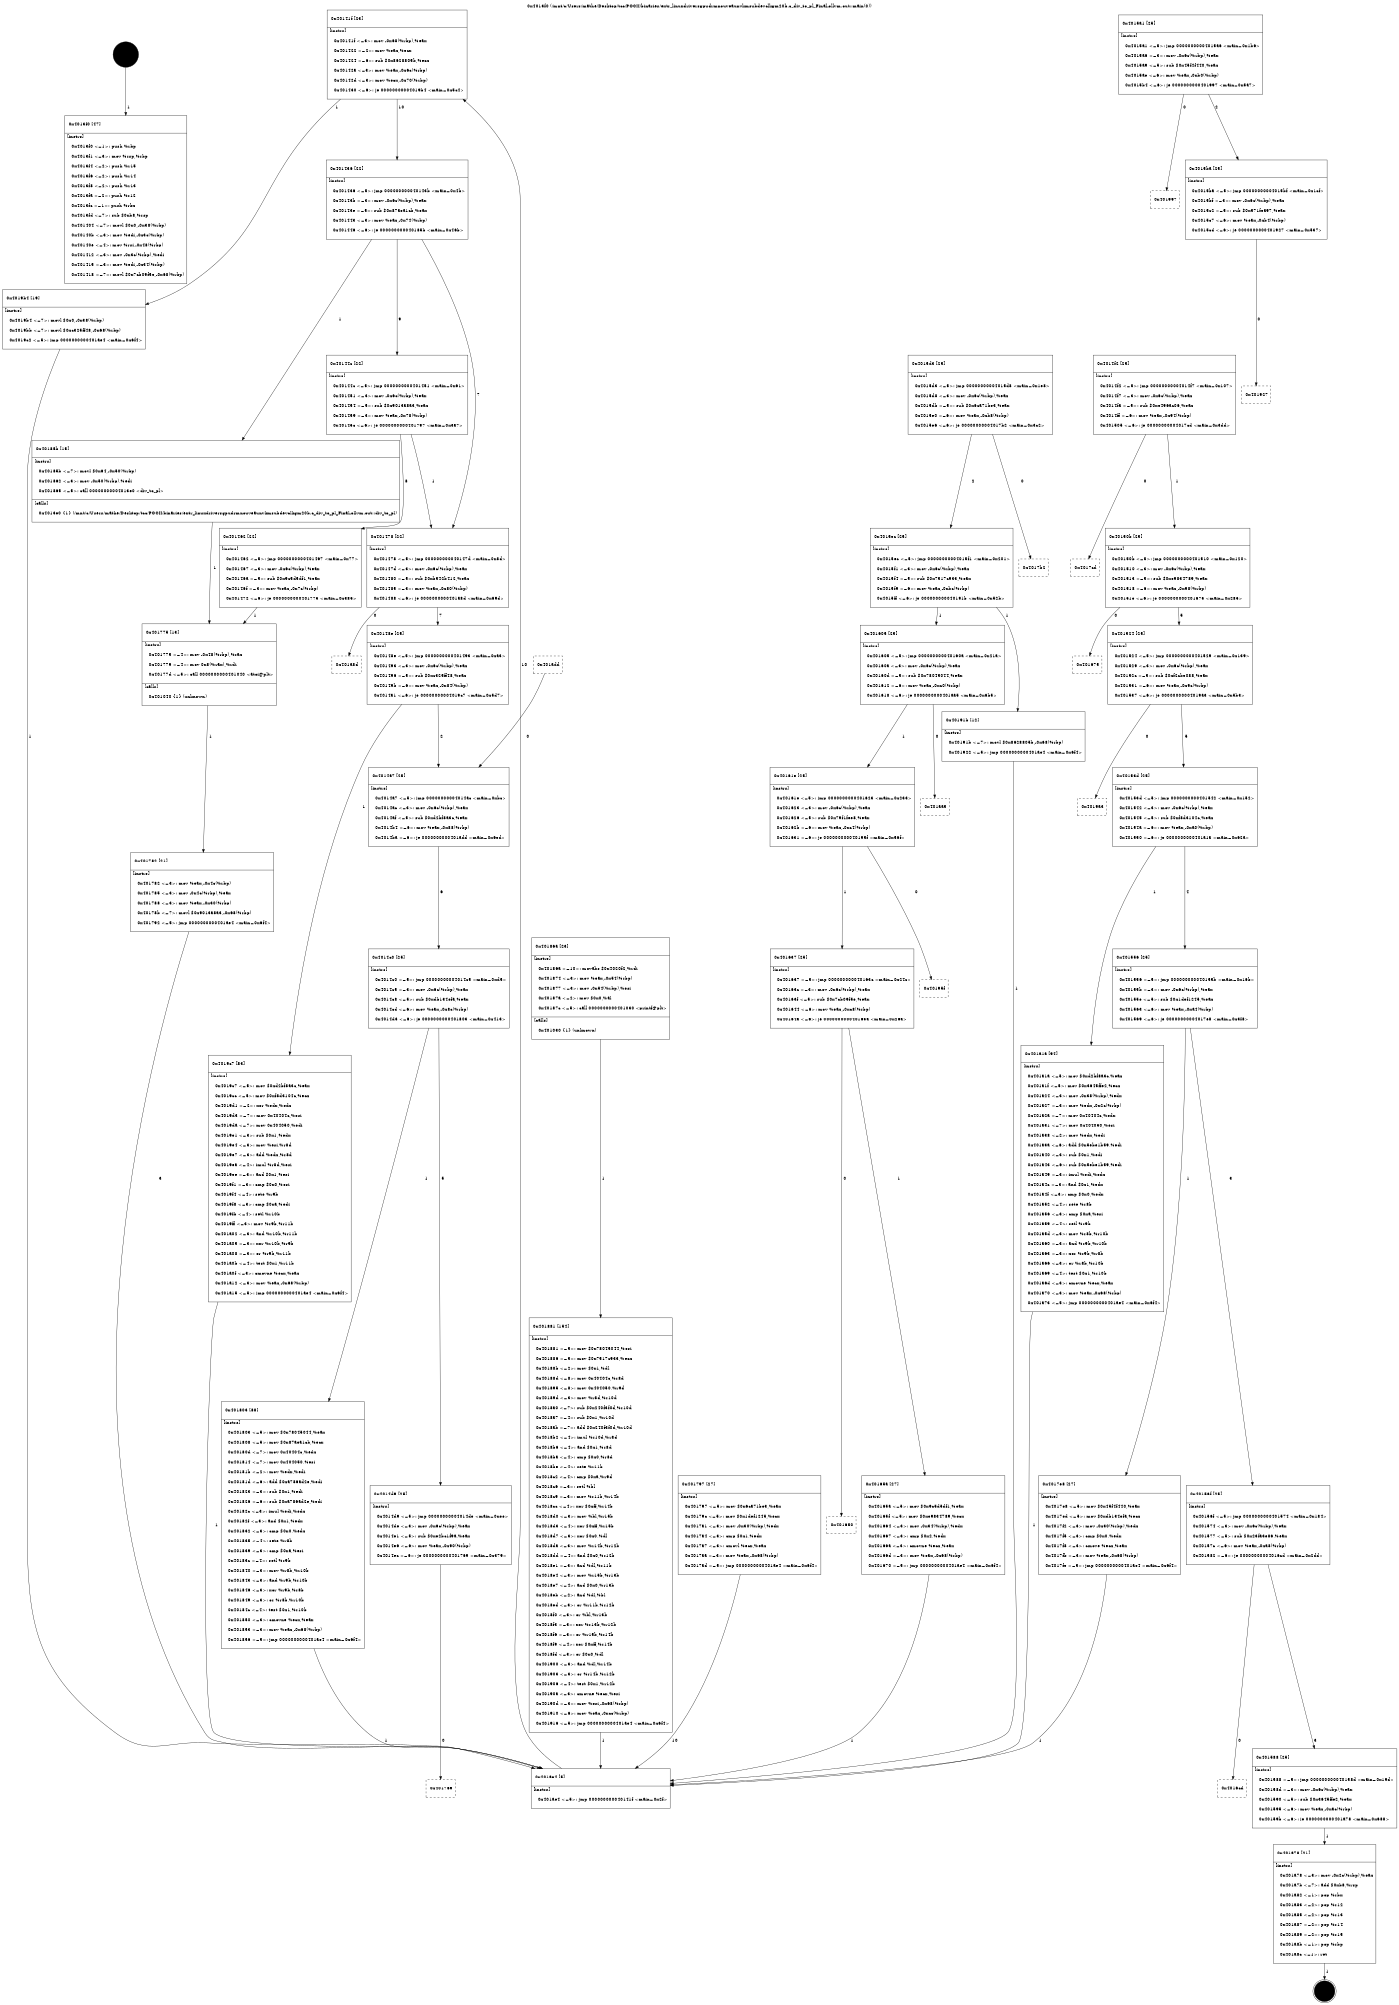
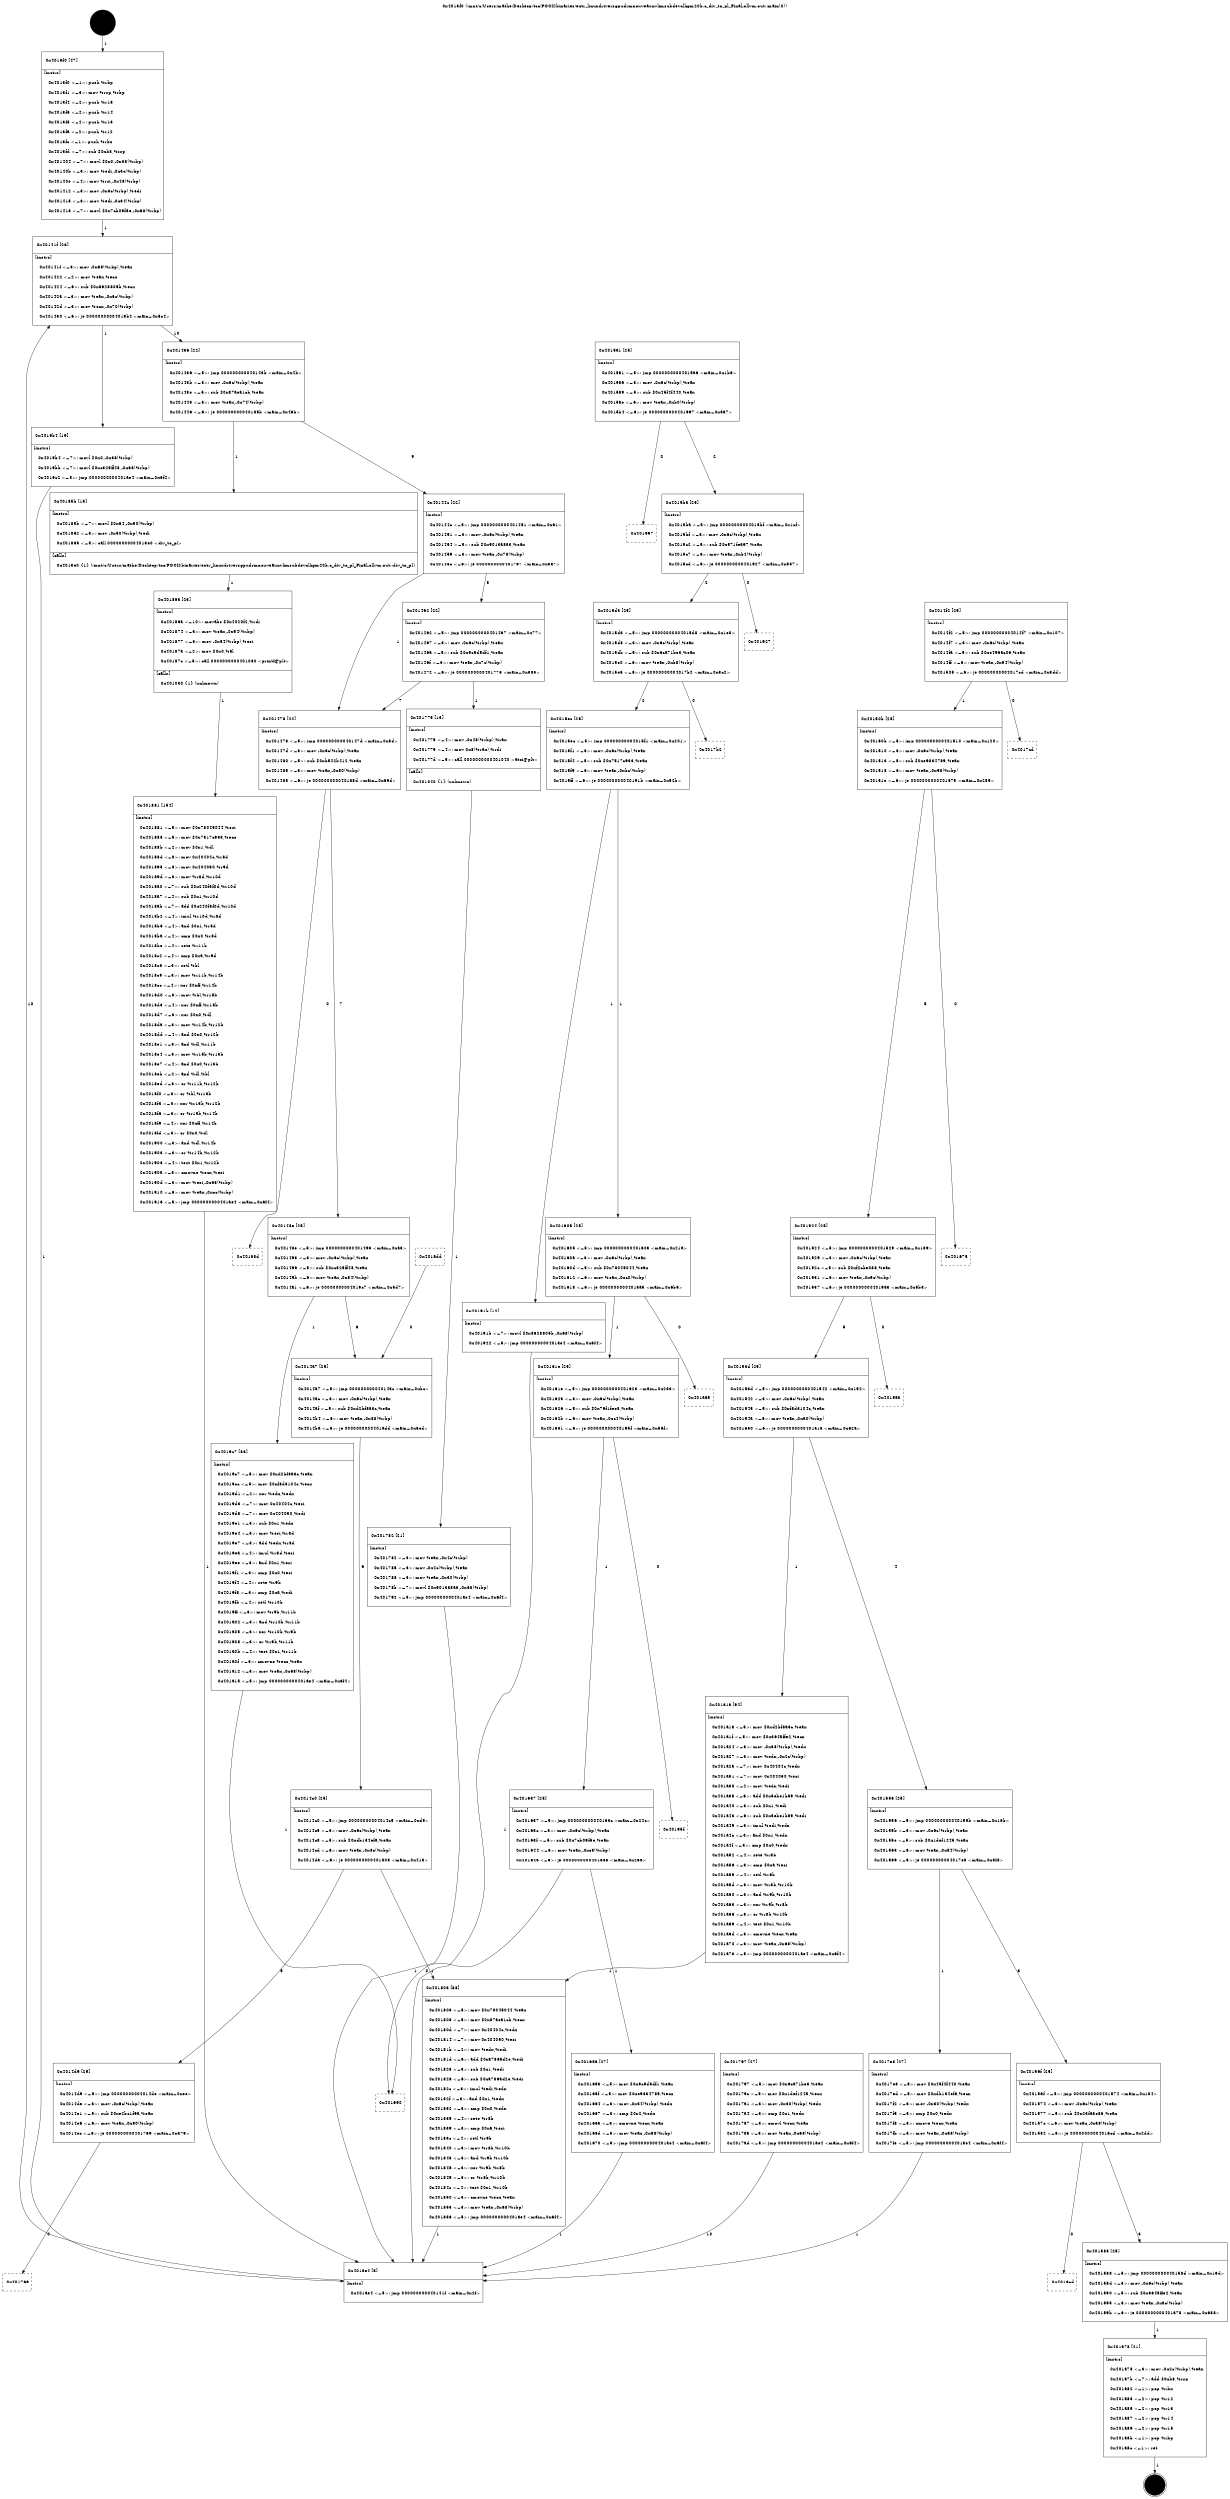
edge "0x4013f0 [47]" -> "0x40141f [23]": added, label "1"
edge "0x401436 [22]" -> "0x401478 [22]": now "0x401462 [22]" -> "0x401478 [22]"
edge "0x40185b [15]" -> "0x401775 [13]": now "0x40185b [15]" -> "0x40186a [23]"
edge "0x4015ba [25]" -> "0x4015d3 [25]": added, label "2"
edge "0x40148e [25]" -> "0x4014a7 [25]": label " 2" -> " 6"
edge "0x401782 [21]" -> "0x401ae4 [5]": label " 3" -> " 1"
edge "0x4019c7 [83]" -> "0x401ae4 [5]": now "0x4019c7 [83]" -> "0x401650"
edge "0x401a1a [94]" -> "0x401ae4 [5]": now "0x401a1a [94]" -> "0x401803 [88]"
